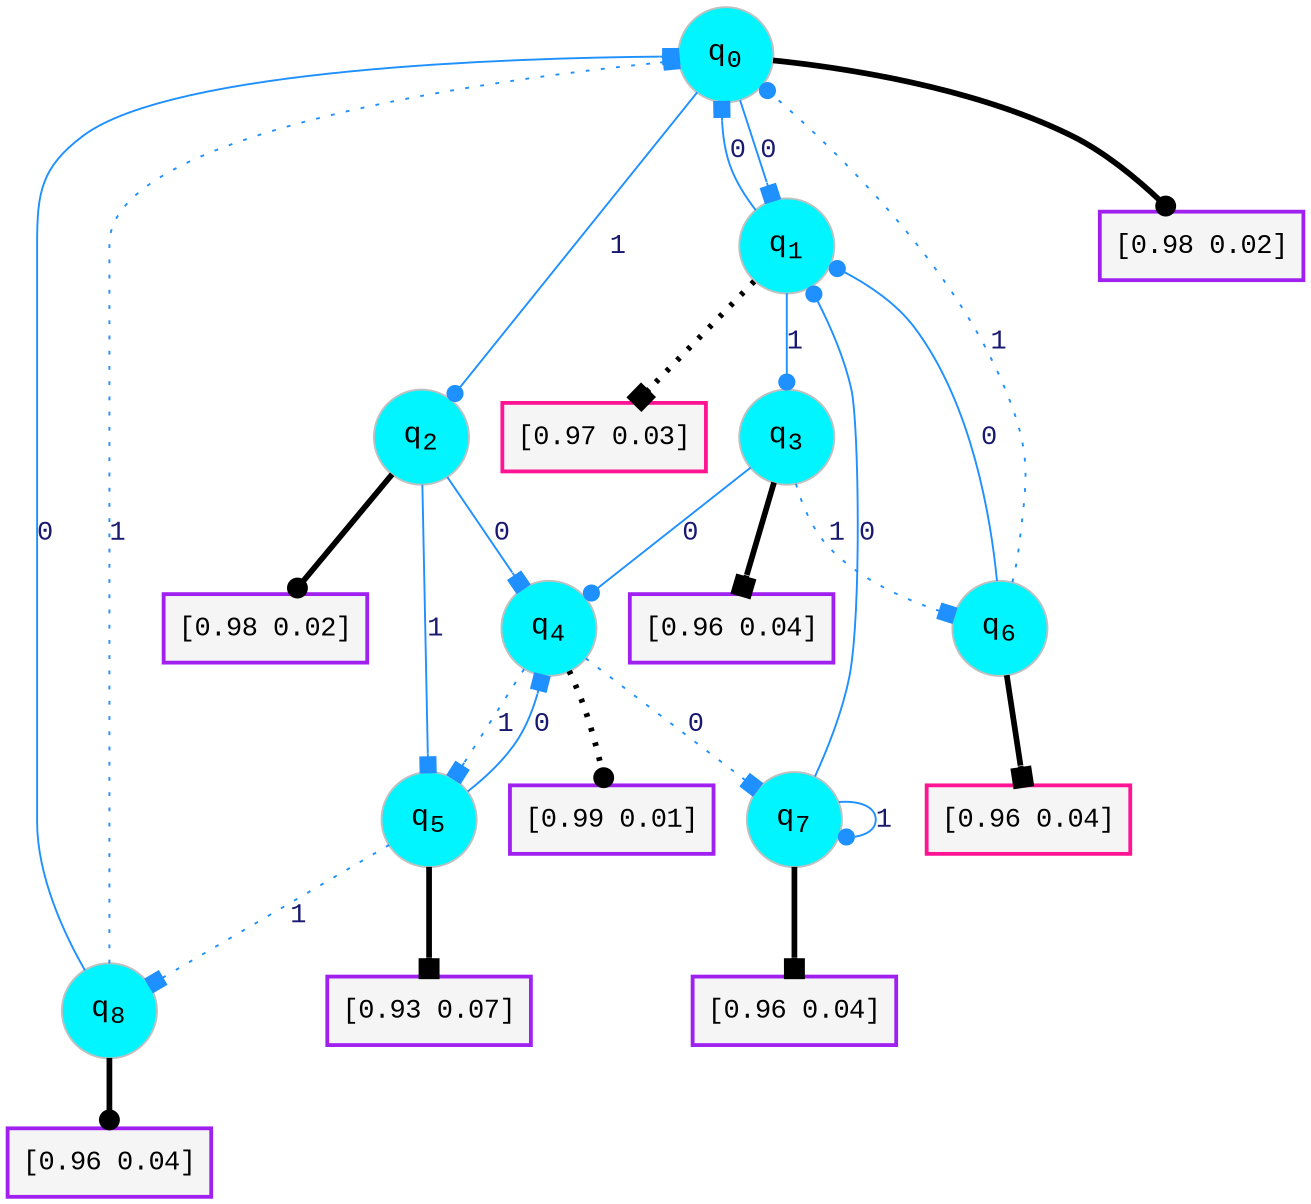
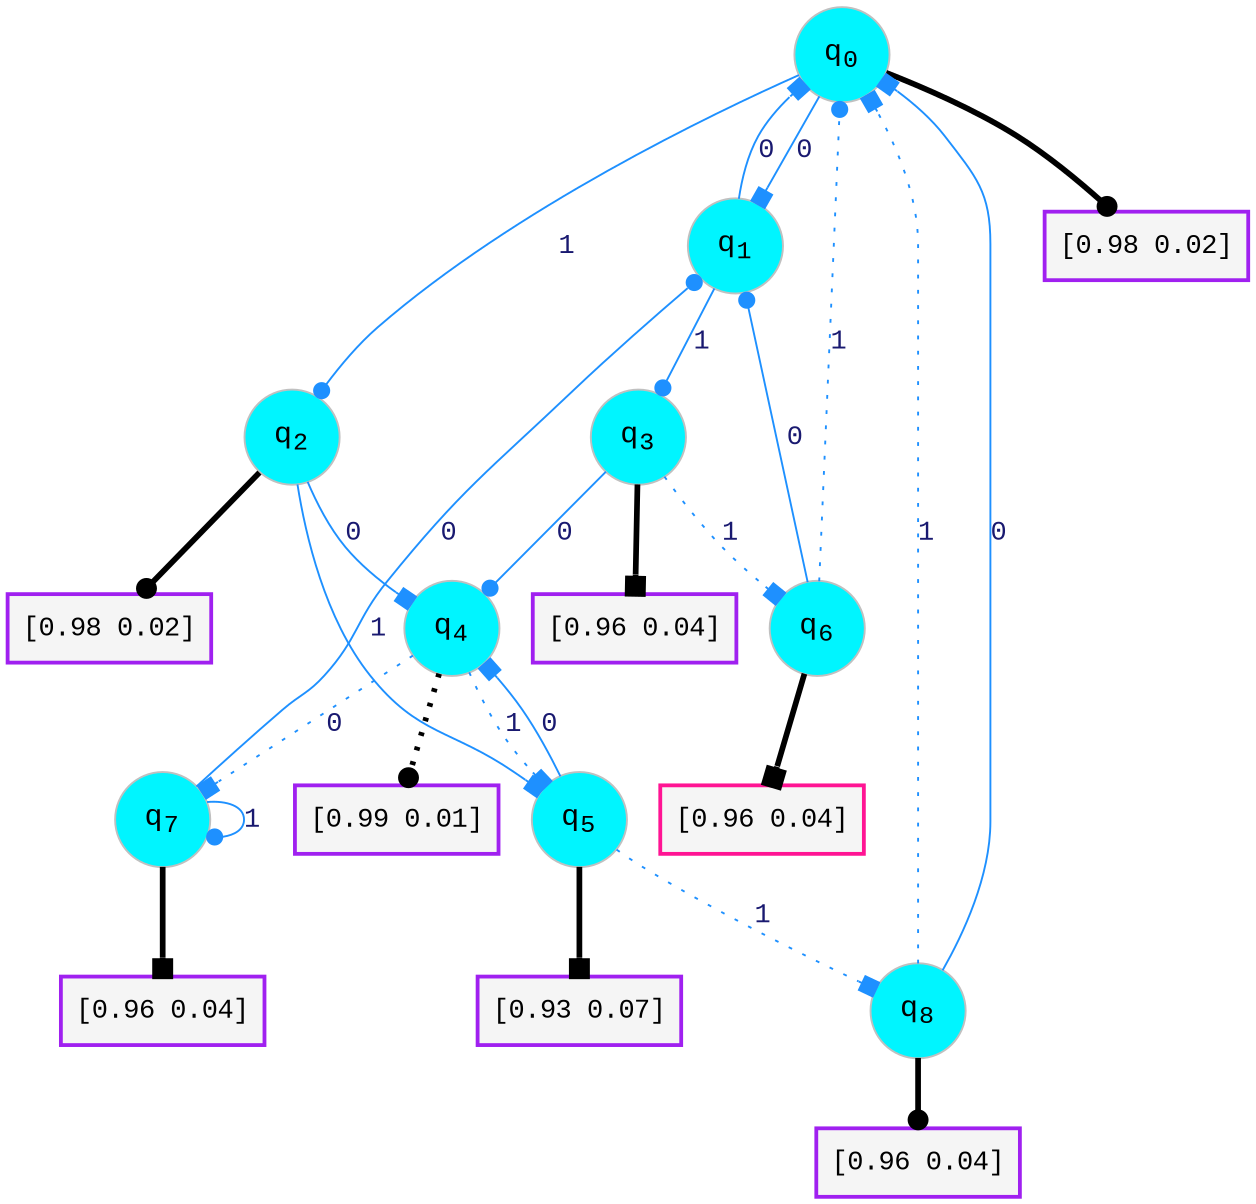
node "[0.97 0.03]": removed
